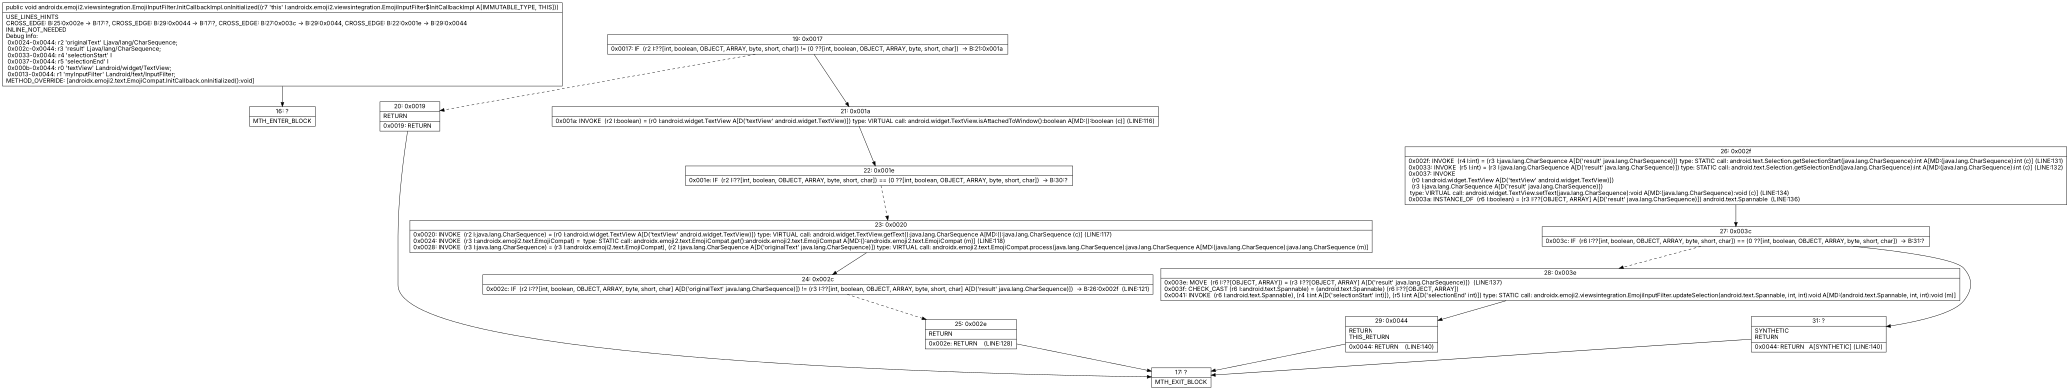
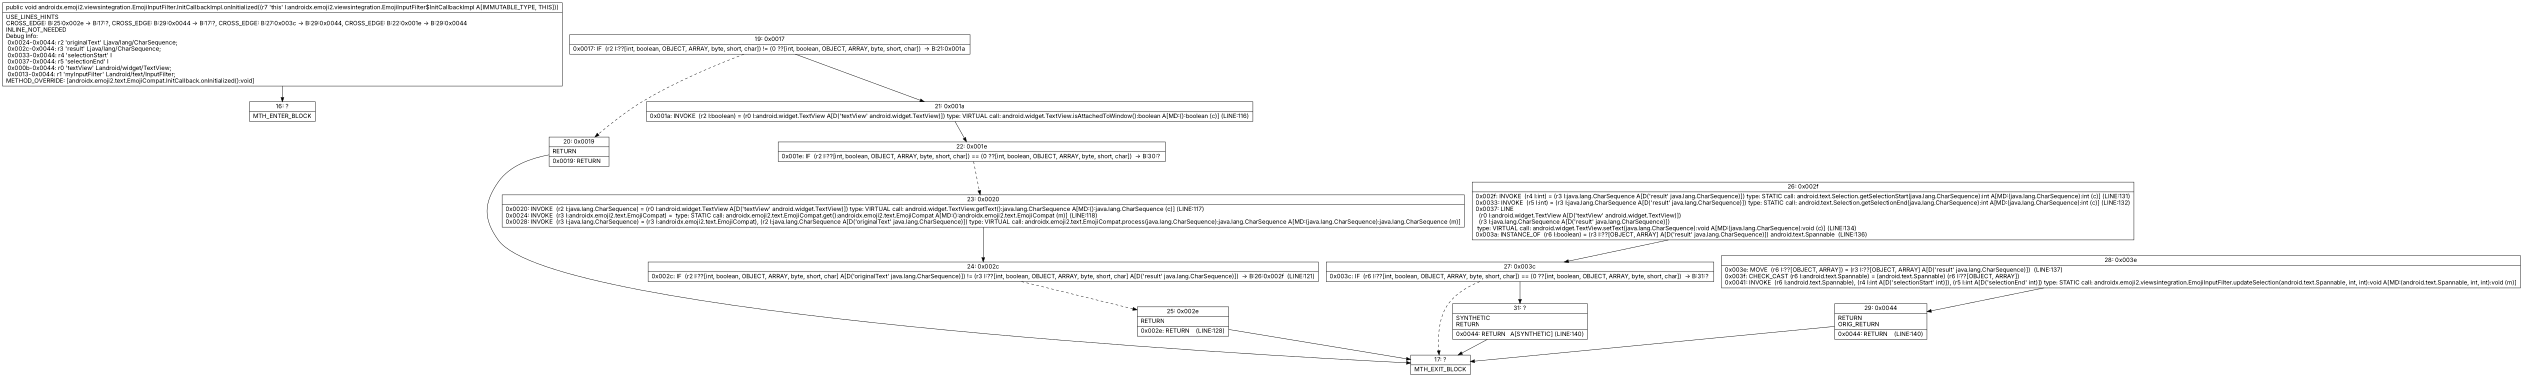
node "26: 0x002f": text "0x0037: INVOKE" -> "0x0037: LINE"
edge "27: 0x003c" -> "28: 0x003e": now "27: 0x003c" -> "17: ?"
node "29: 0x0044": text "THIS_RETURN" -> "ORIG_RETURN"
